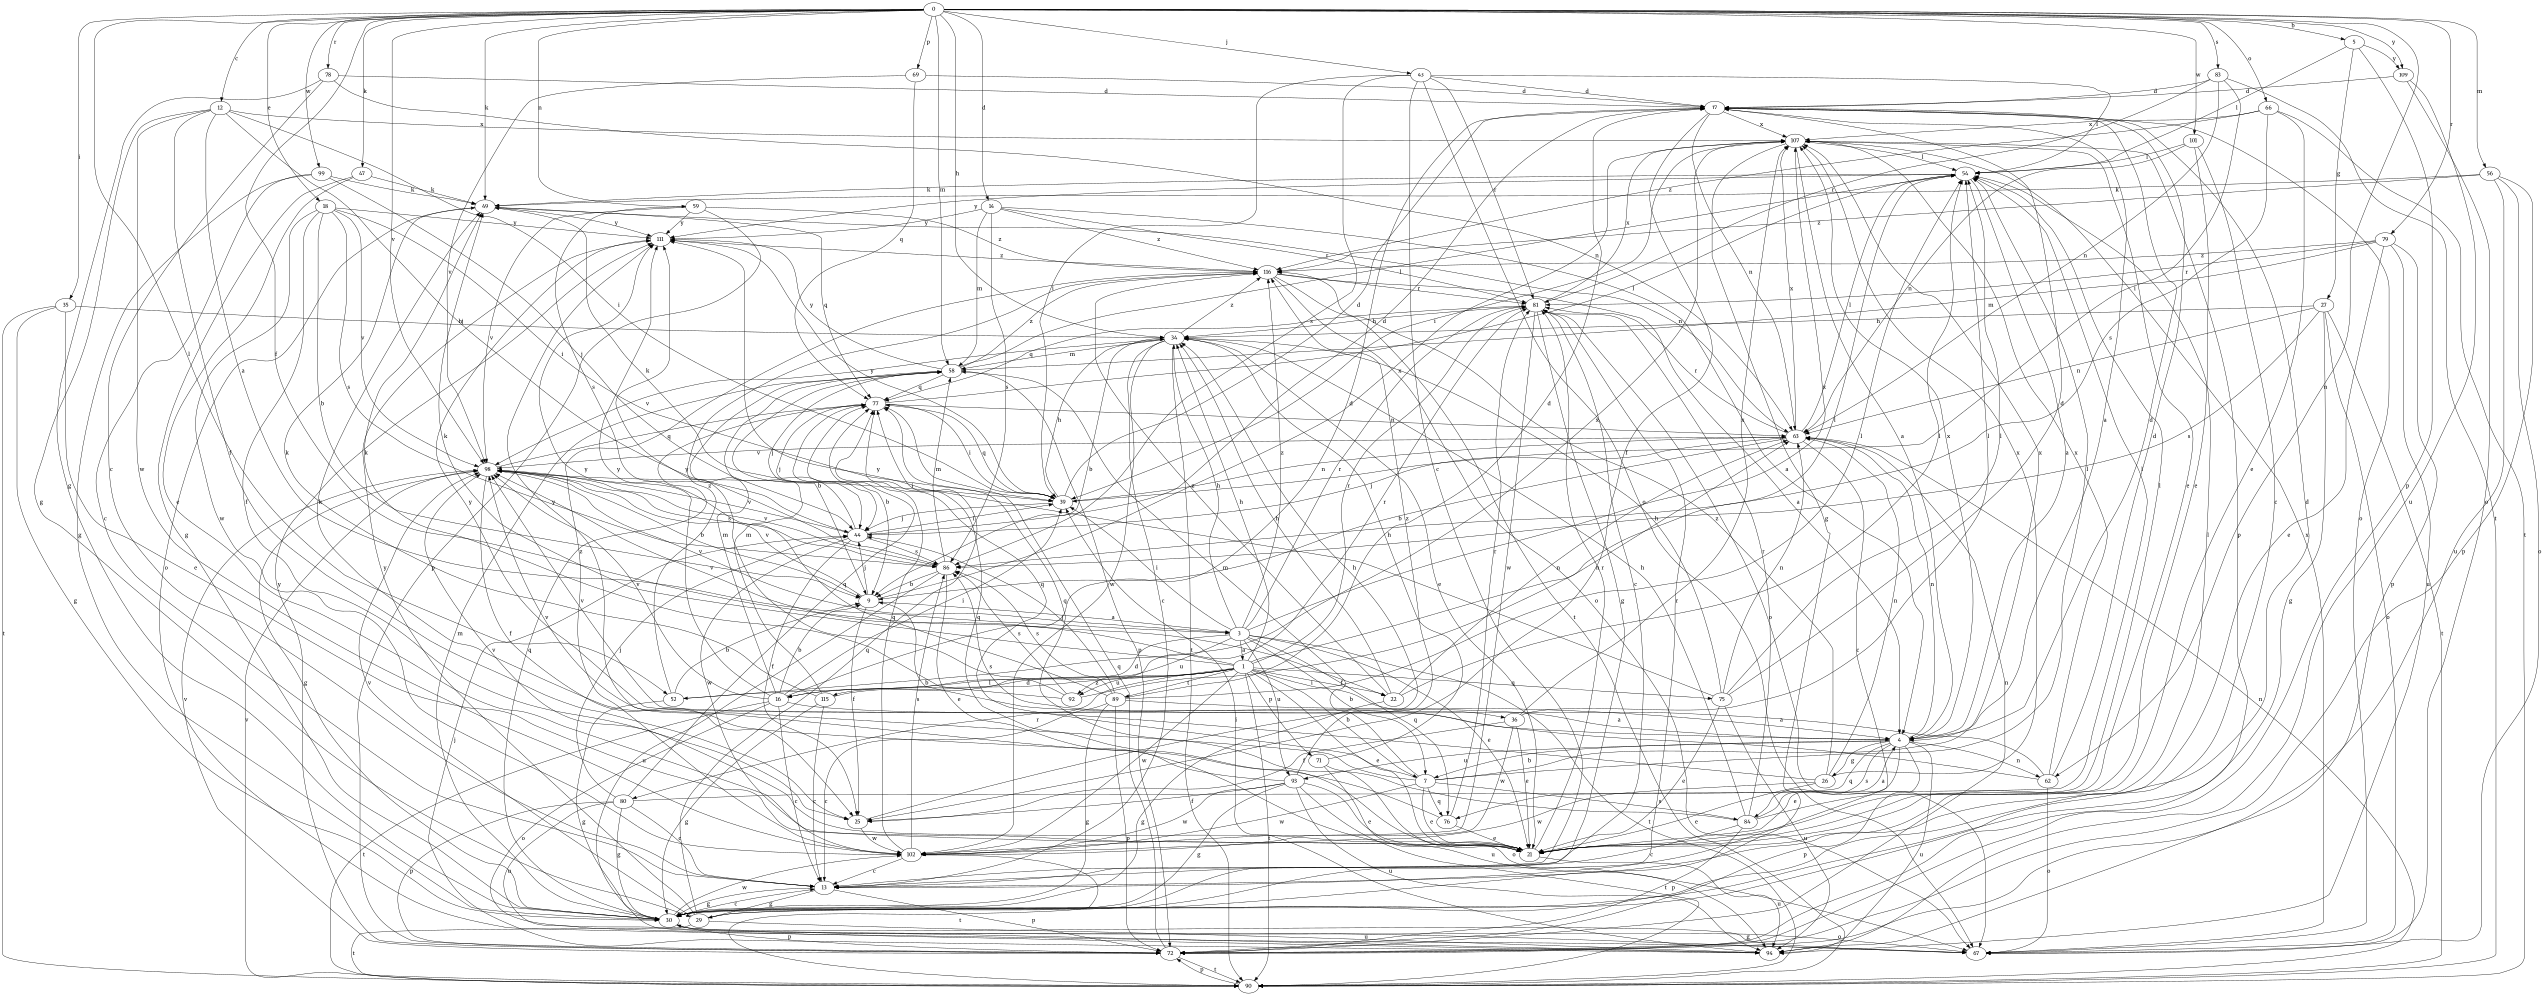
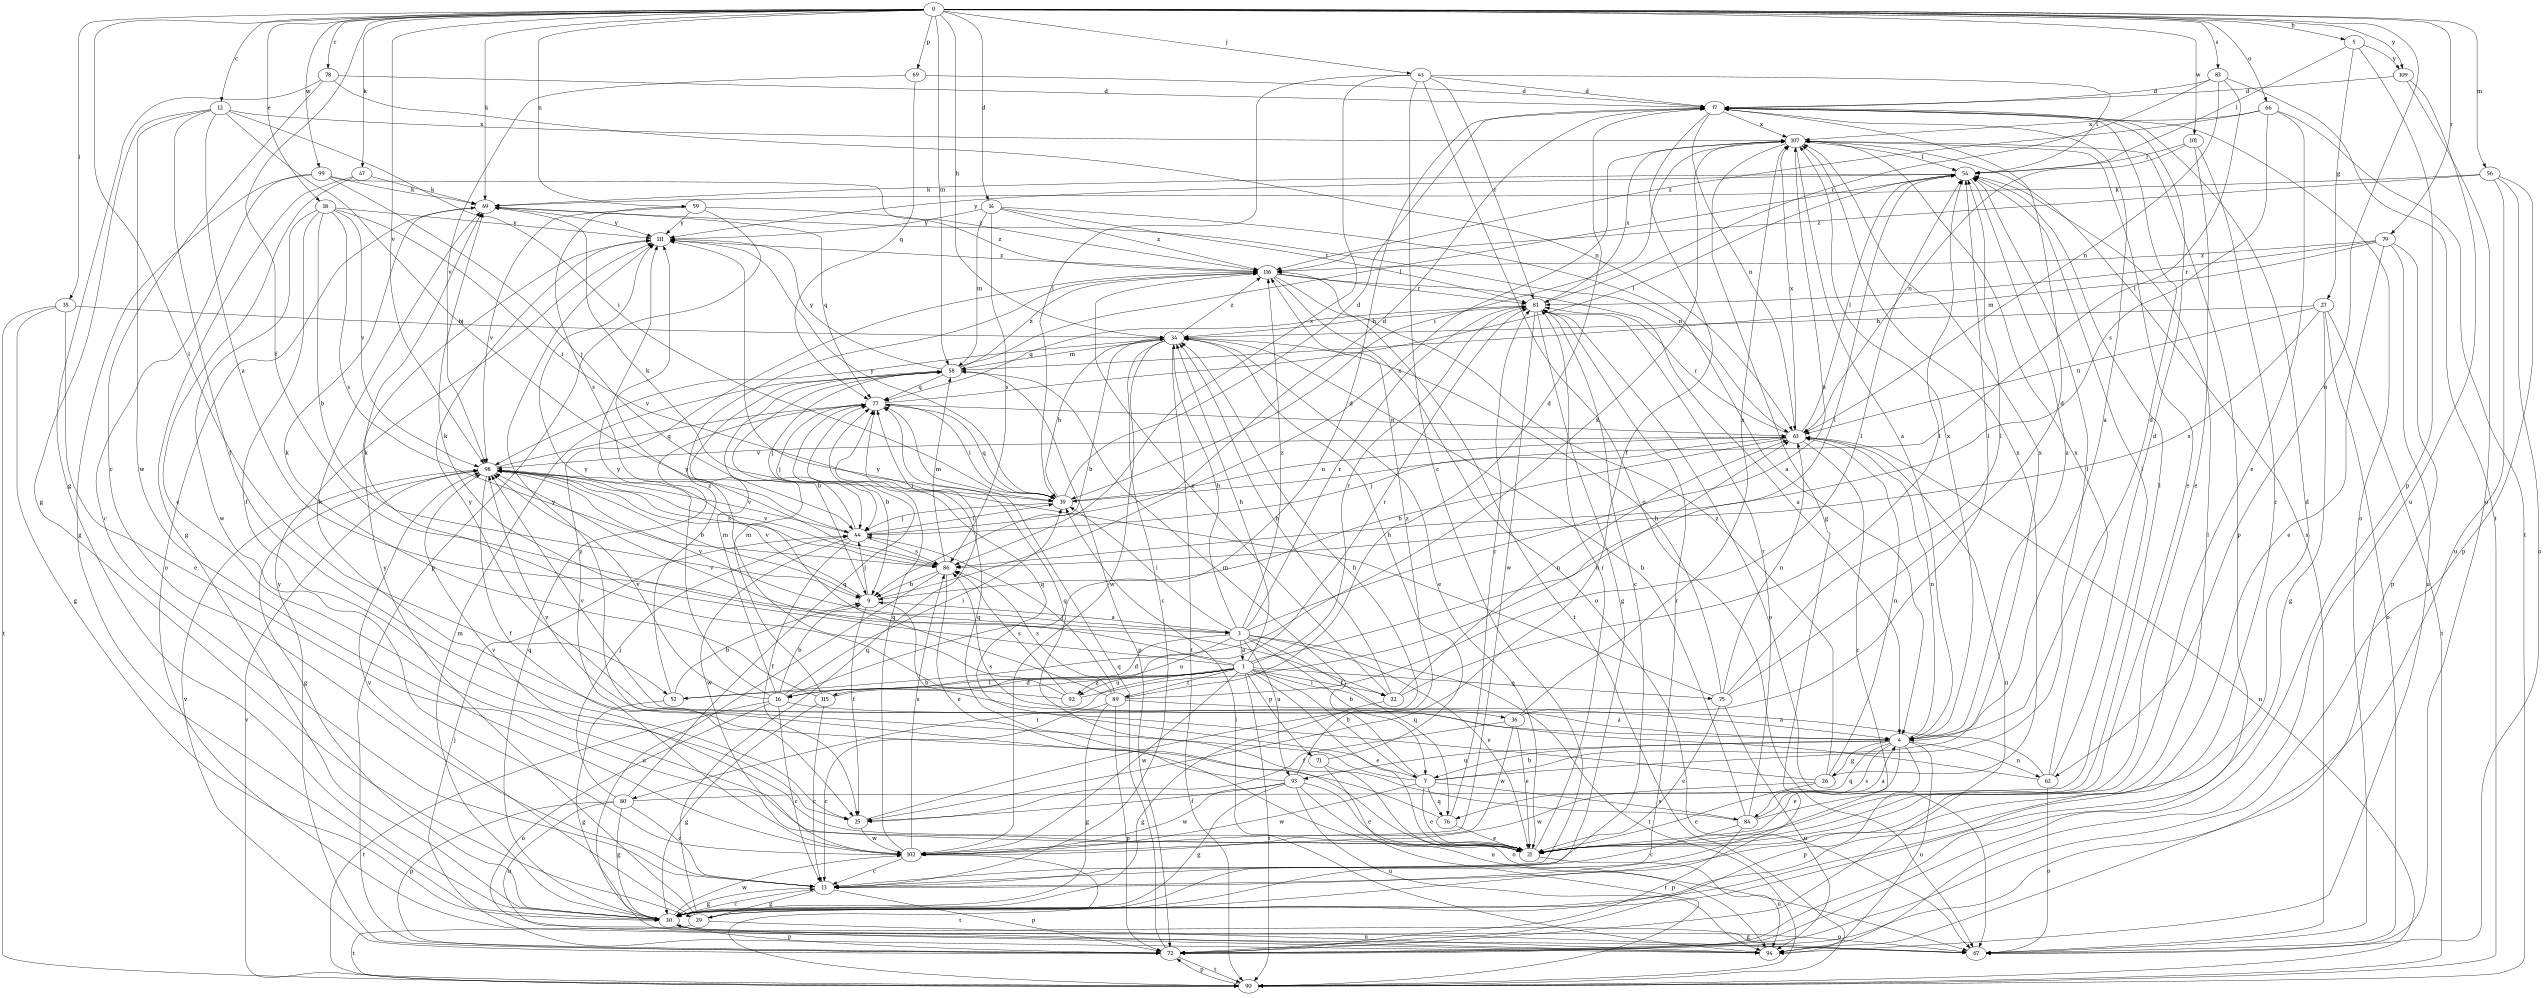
edge "99" -> "116": added, label "z"
